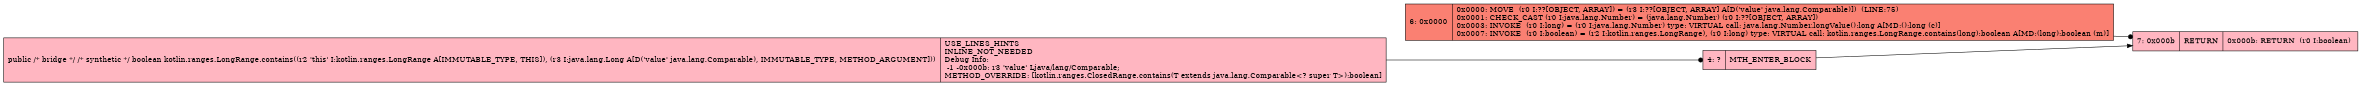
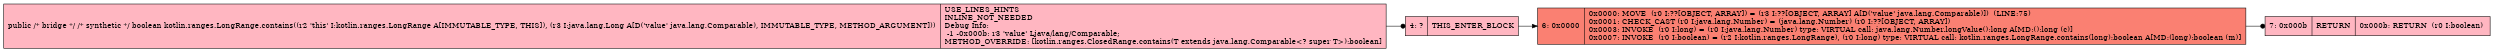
edge "4: ?" -> "7: 0x000b": now "4: ?" -> "6: 0x0000"
node "4: ?": text "MTH_ENTER_BLOCK" -> "THIS_ENTER_BLOCK"
